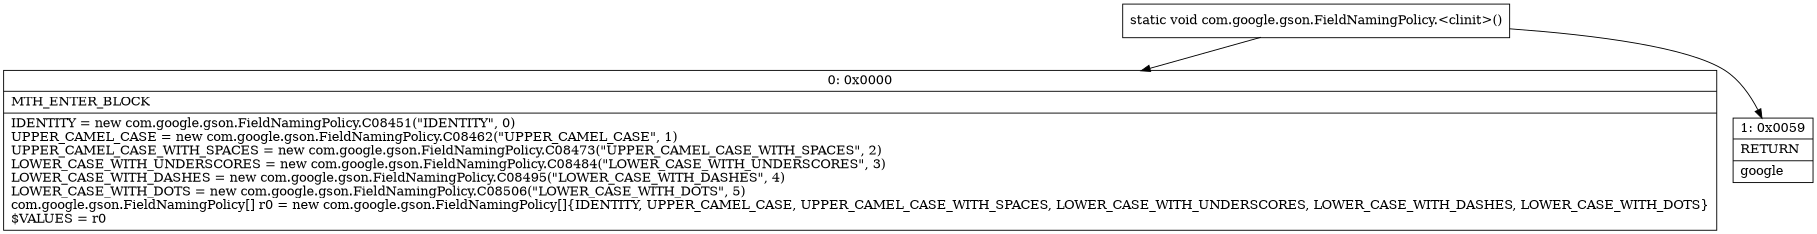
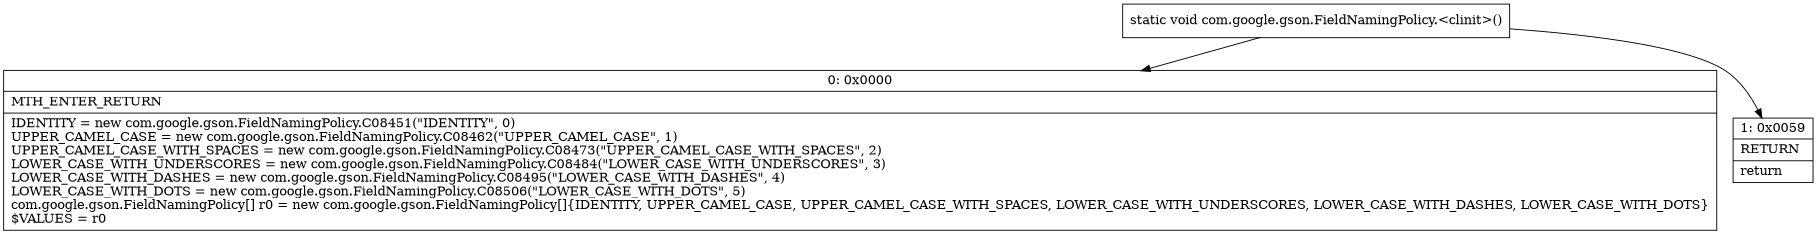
node "0: 0x0000": text "MTH_ENTER_BLOCK" -> "MTH_ENTER_RETURN"
node "1: 0x0059": text "google" -> "return"
